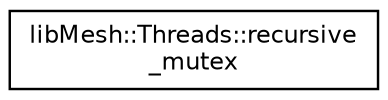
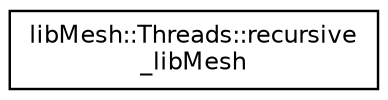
node "libMesh::Threads::recursive _mutex": label "libMesh::Threads::recursive _mutex" -> "libMesh::Threads::recursive _libMesh"
